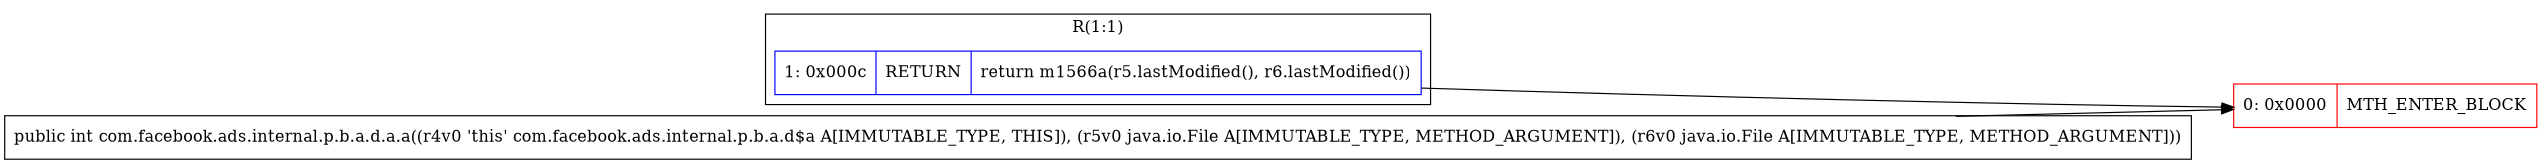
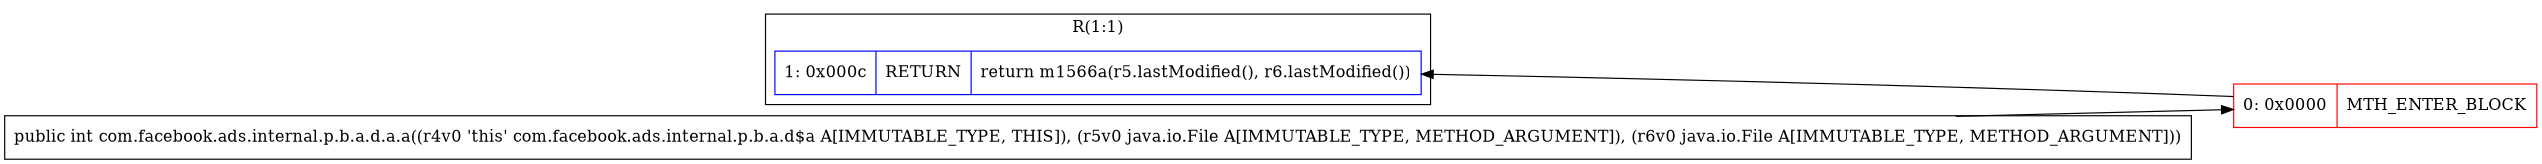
edge "1: 0x000c" -> "0: 0x0000": reversed
